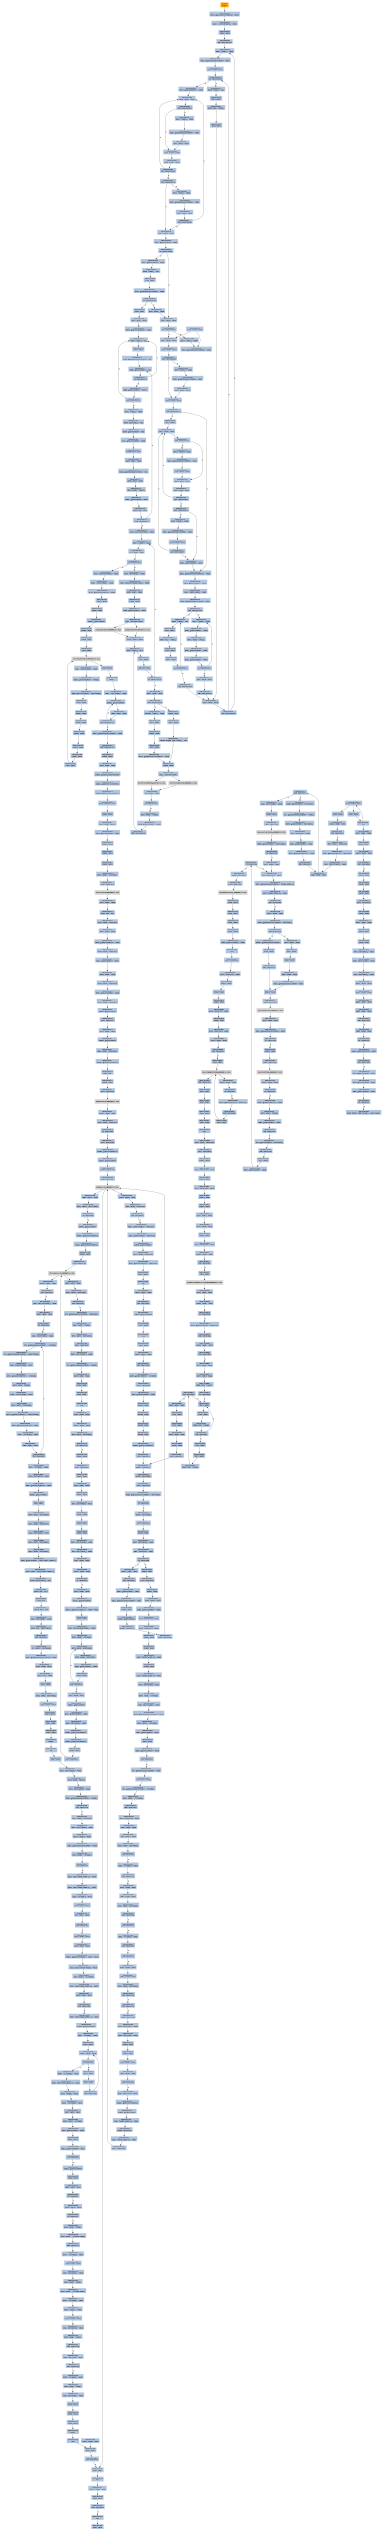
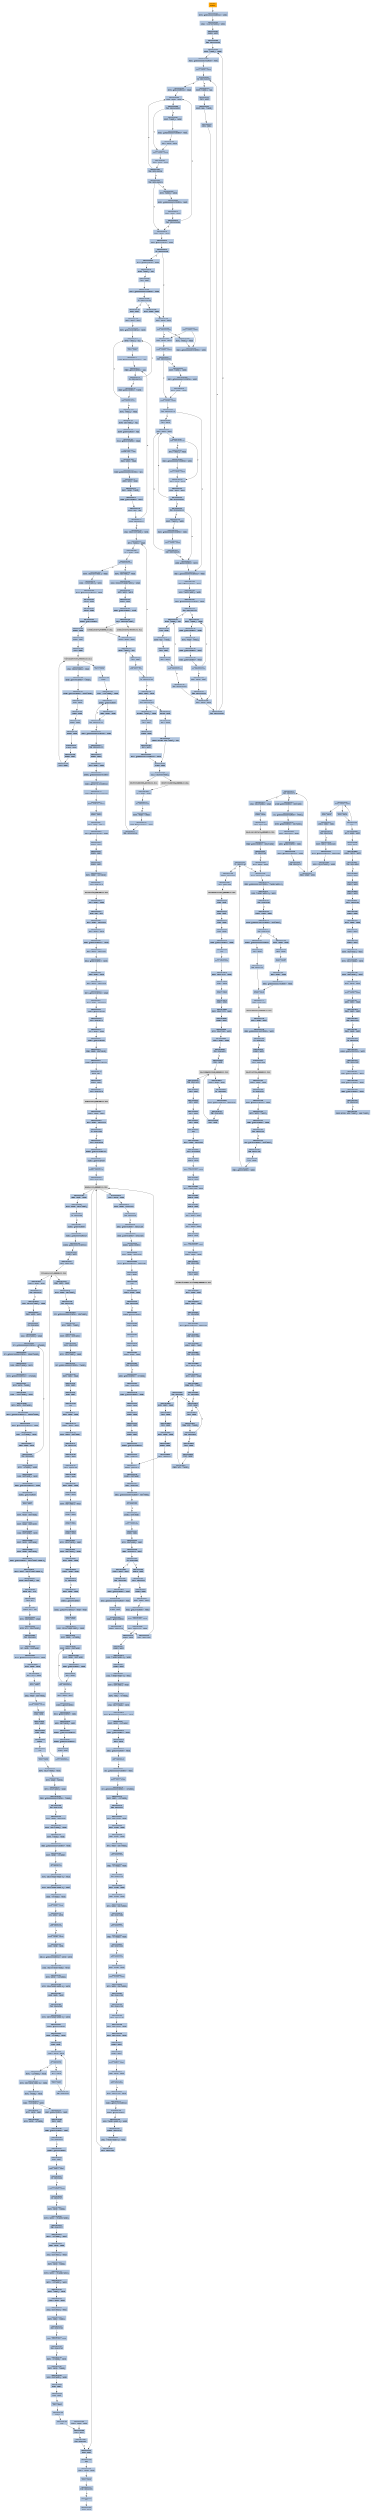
edge "0x004045d4 movl %ecx, -8(%ebp)" -> "0x004045d7 sarl $0x4<UINT8>, %esi": now "0x004045cf subl -16(%ebp), %ecx" -> "0x004045d7 sarl $0x4<UINT8>, %esi"
